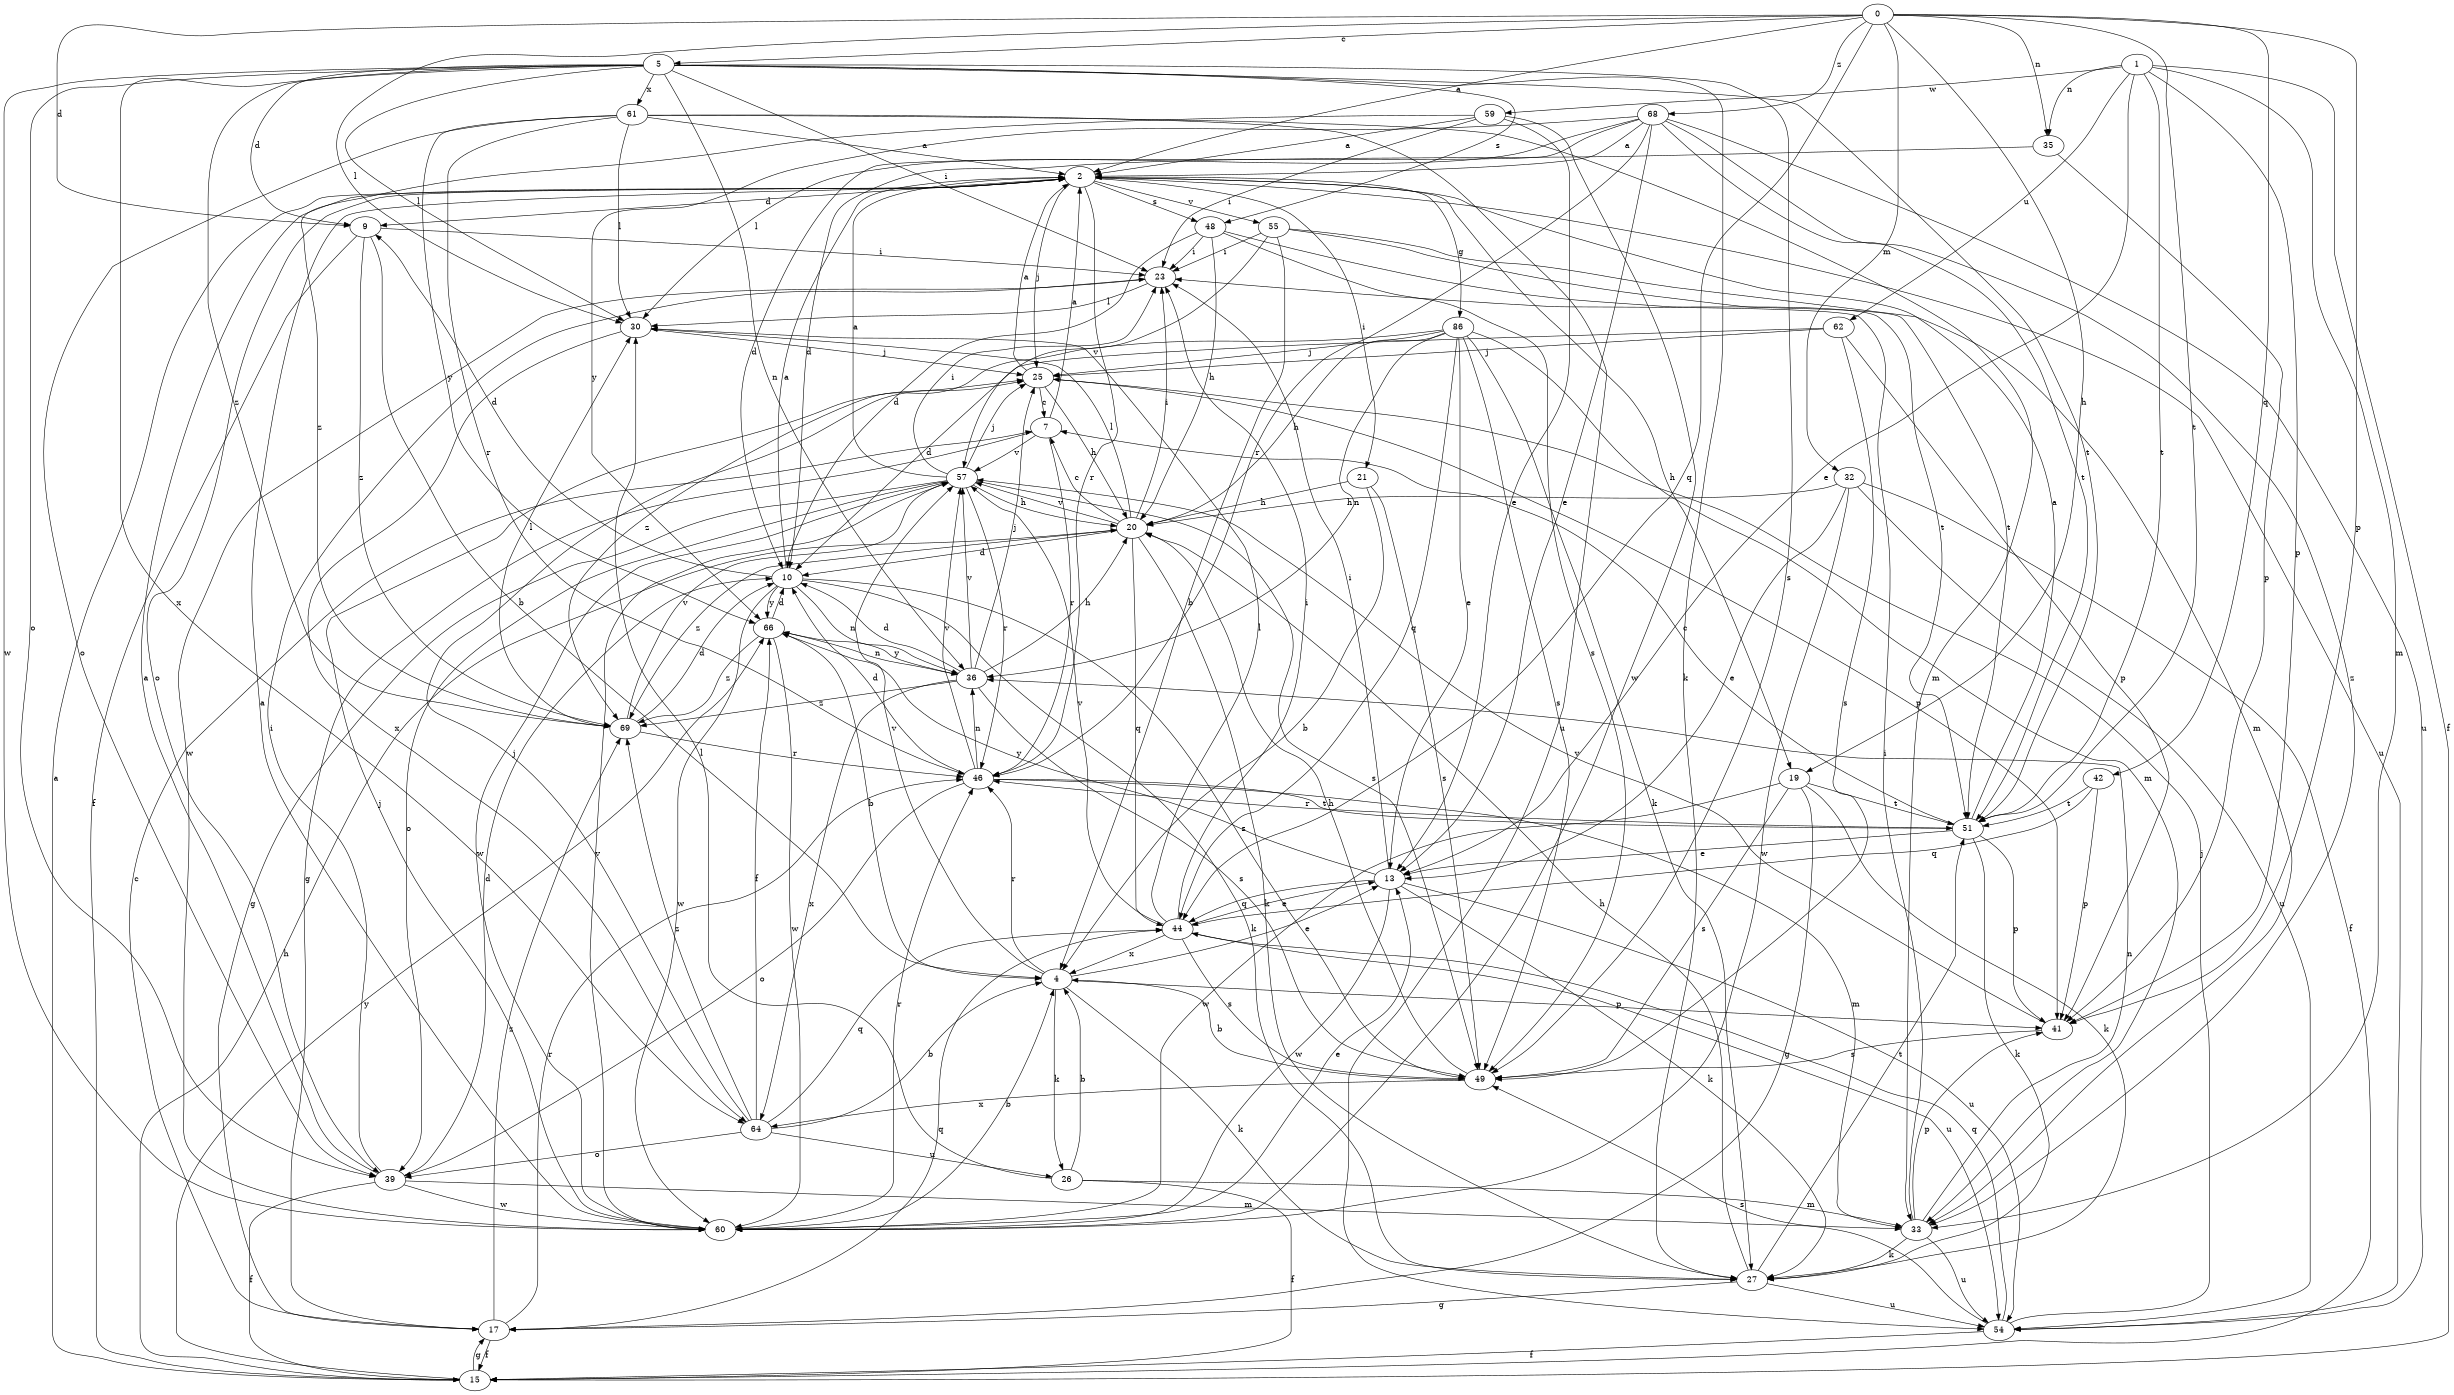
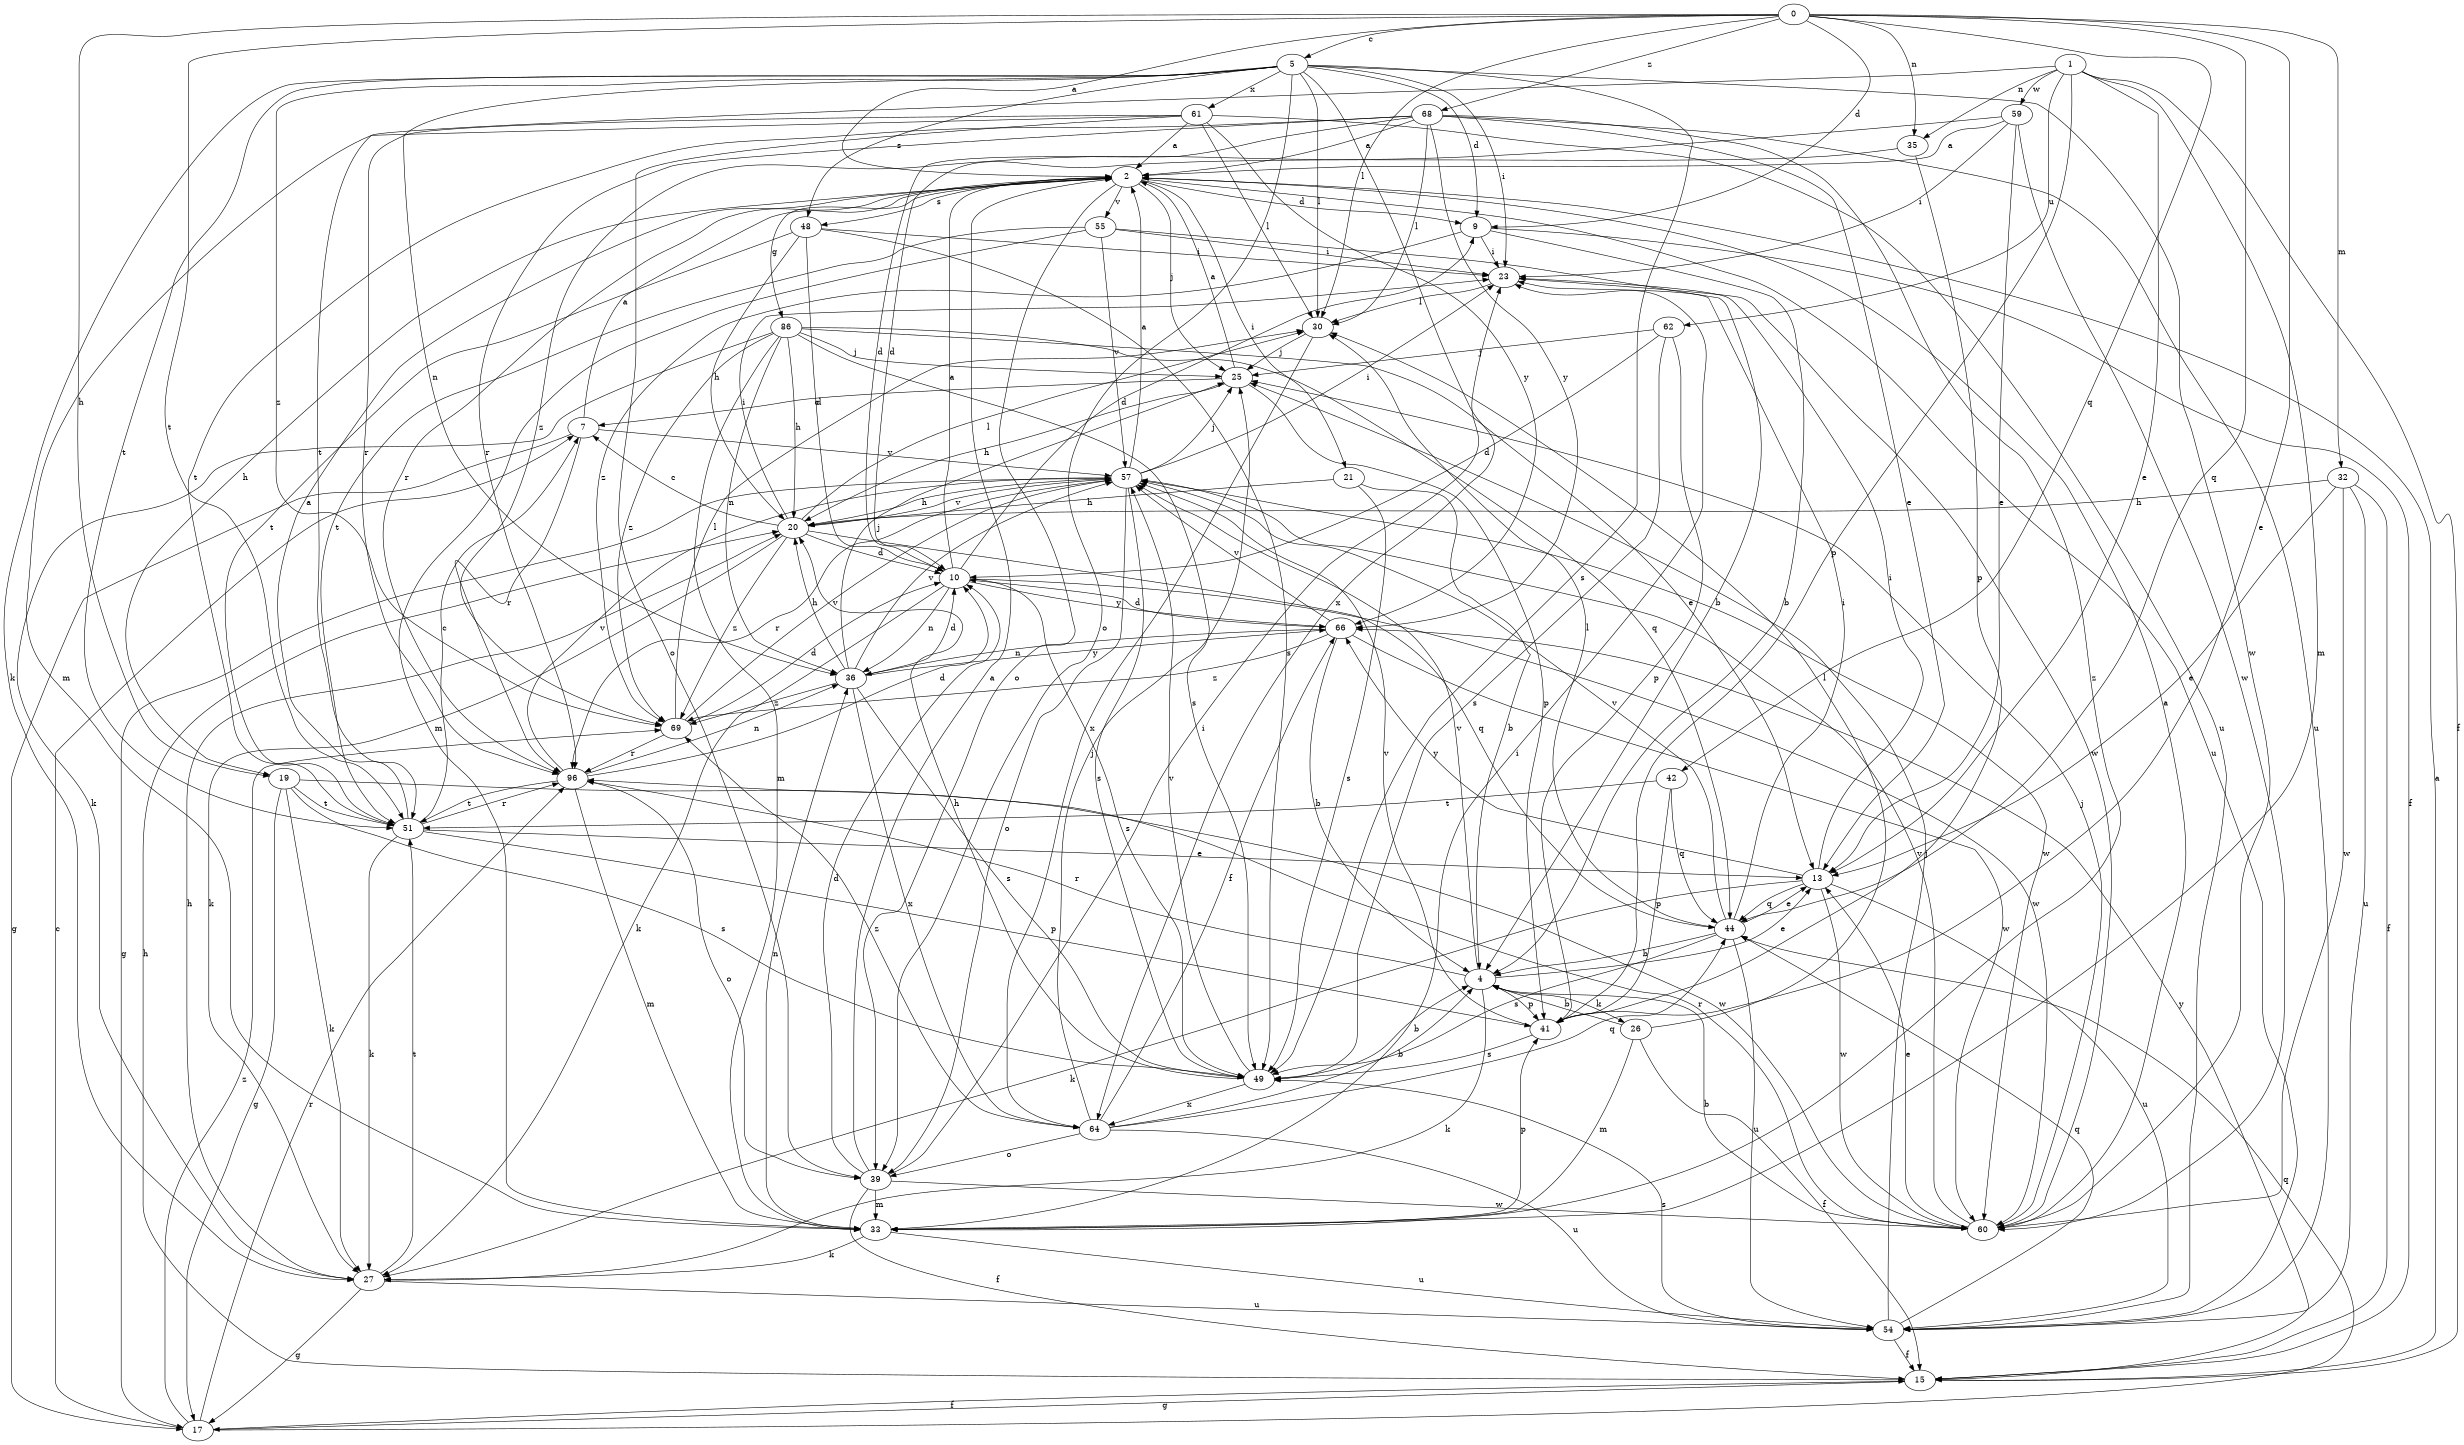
edge "0" -> "41": label "p" -> "e"
edge "66" -> "57": added, label "v"
node "46": label "46" -> "96"
edge "49" -> "57": added, label "v"
edge "44" -> "4": label "x" -> "b"
edge "64" -> "26": now "64" -> "54"
